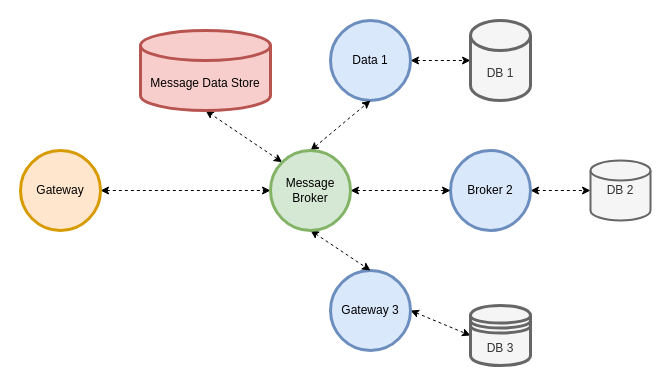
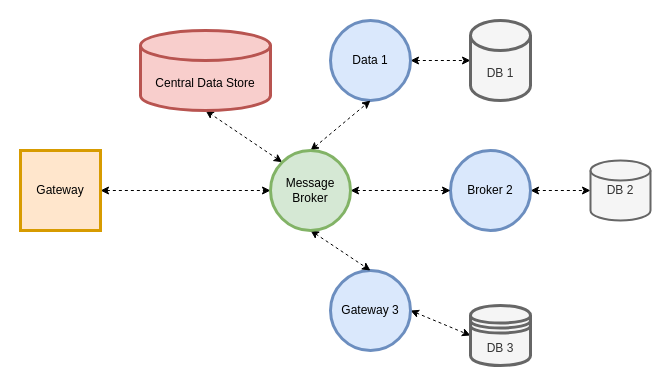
node "Message Data Store": label "Message Data Store" -> "Central Data Store"
node "Gateway": shape ellipse -> rectangle
